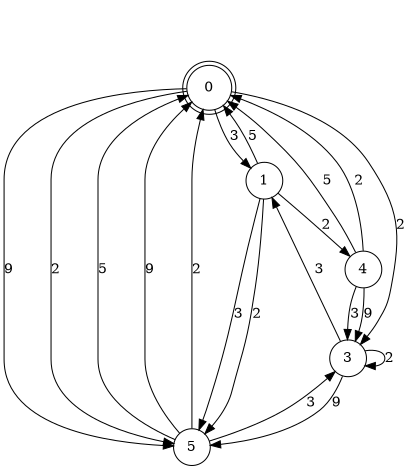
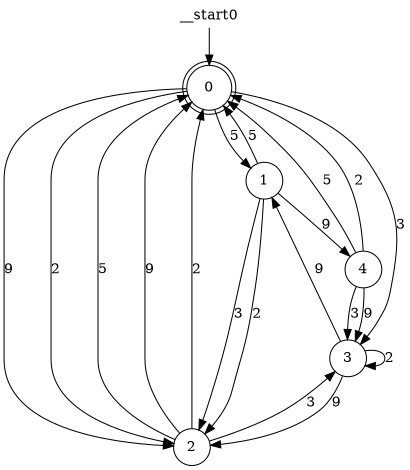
node "__start0": added
edge "0" -> "1": label "3" -> "5"
edge "1" -> "4": label "2" -> "9"
edge "0" -> "3": label "2" -> "3"
edge "3" -> "1": label "3" -> "9"
node "5": label "5" -> "2"
